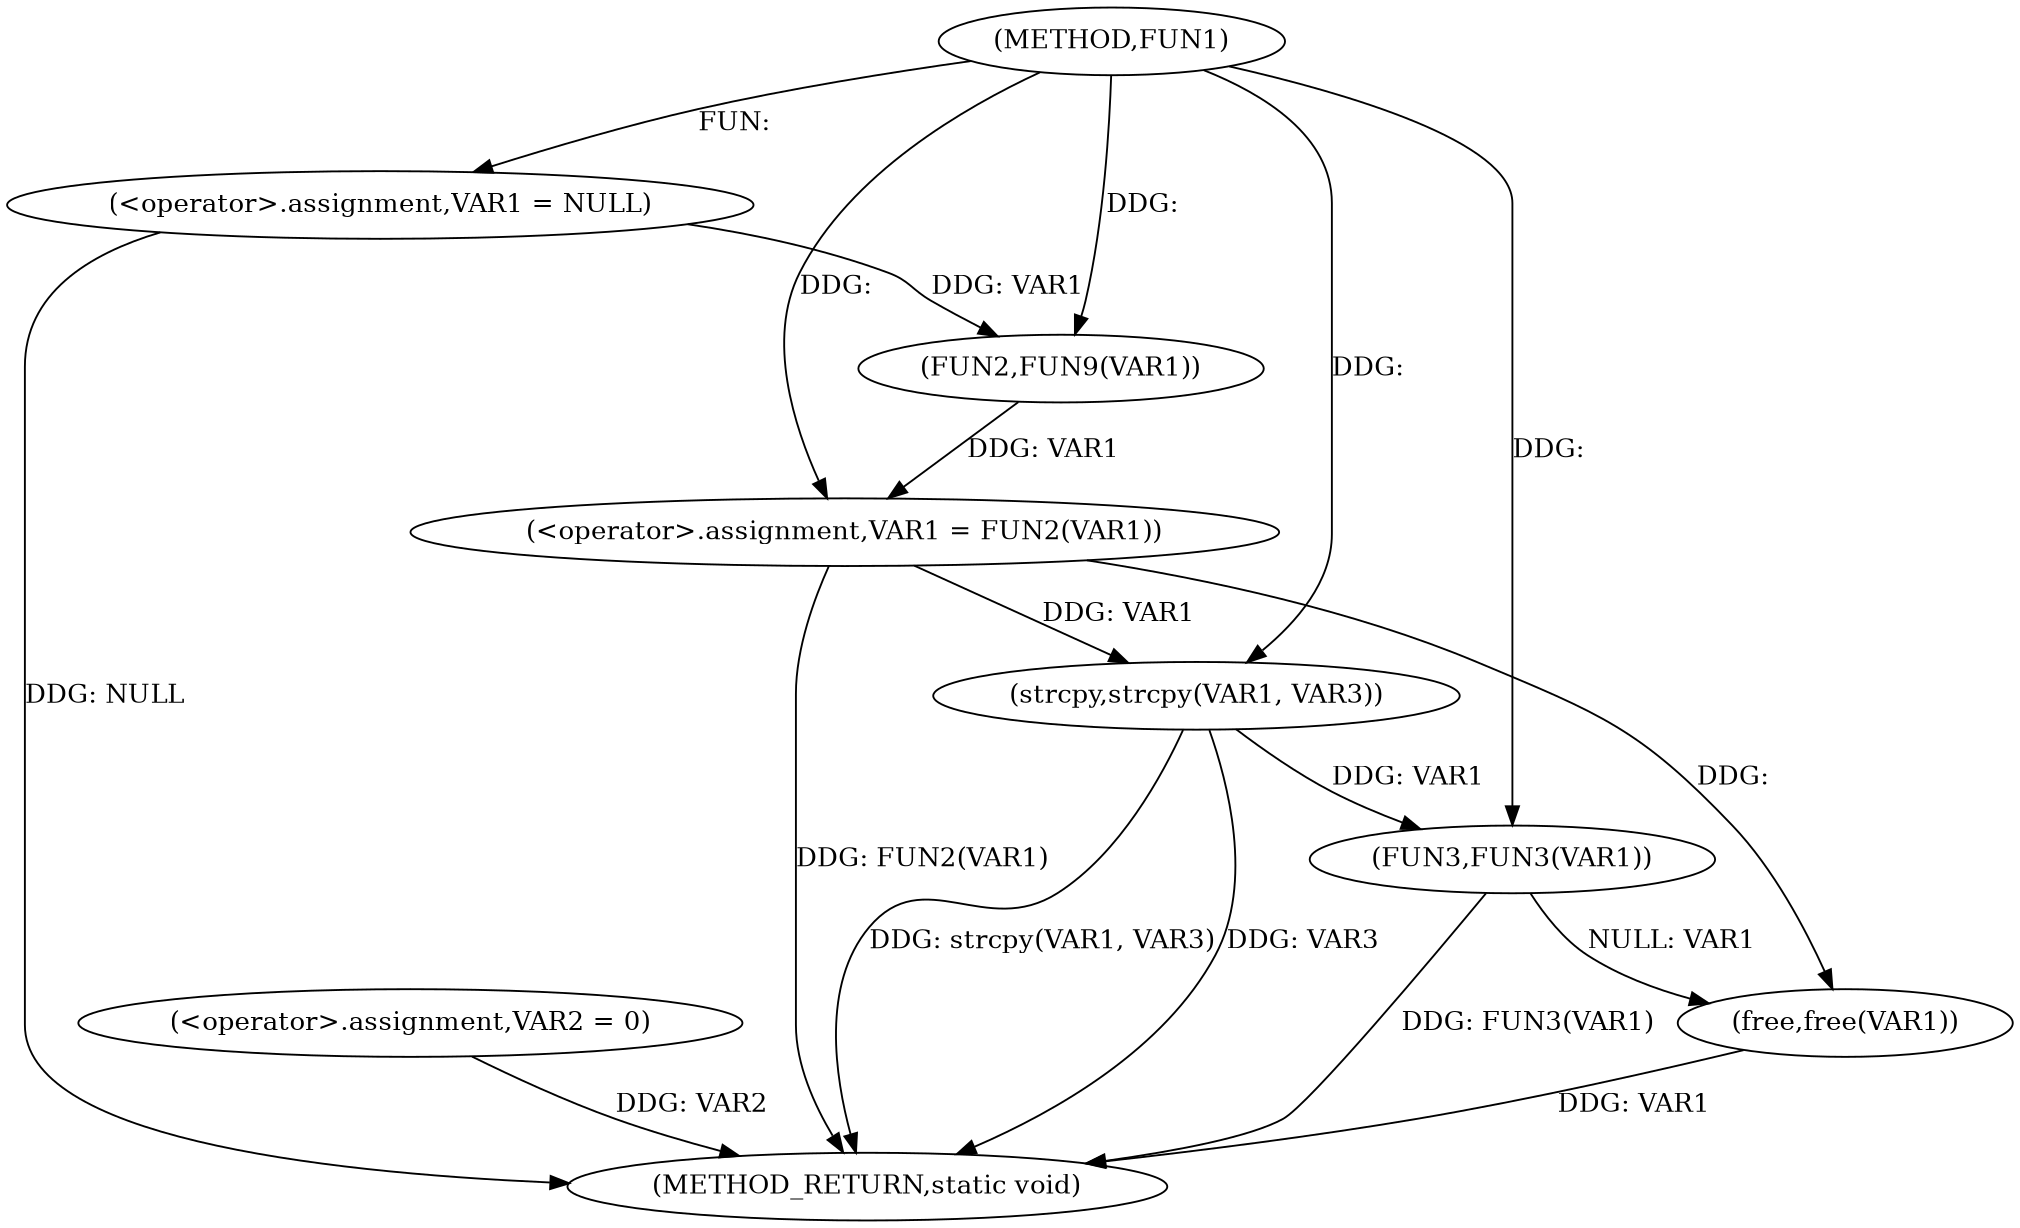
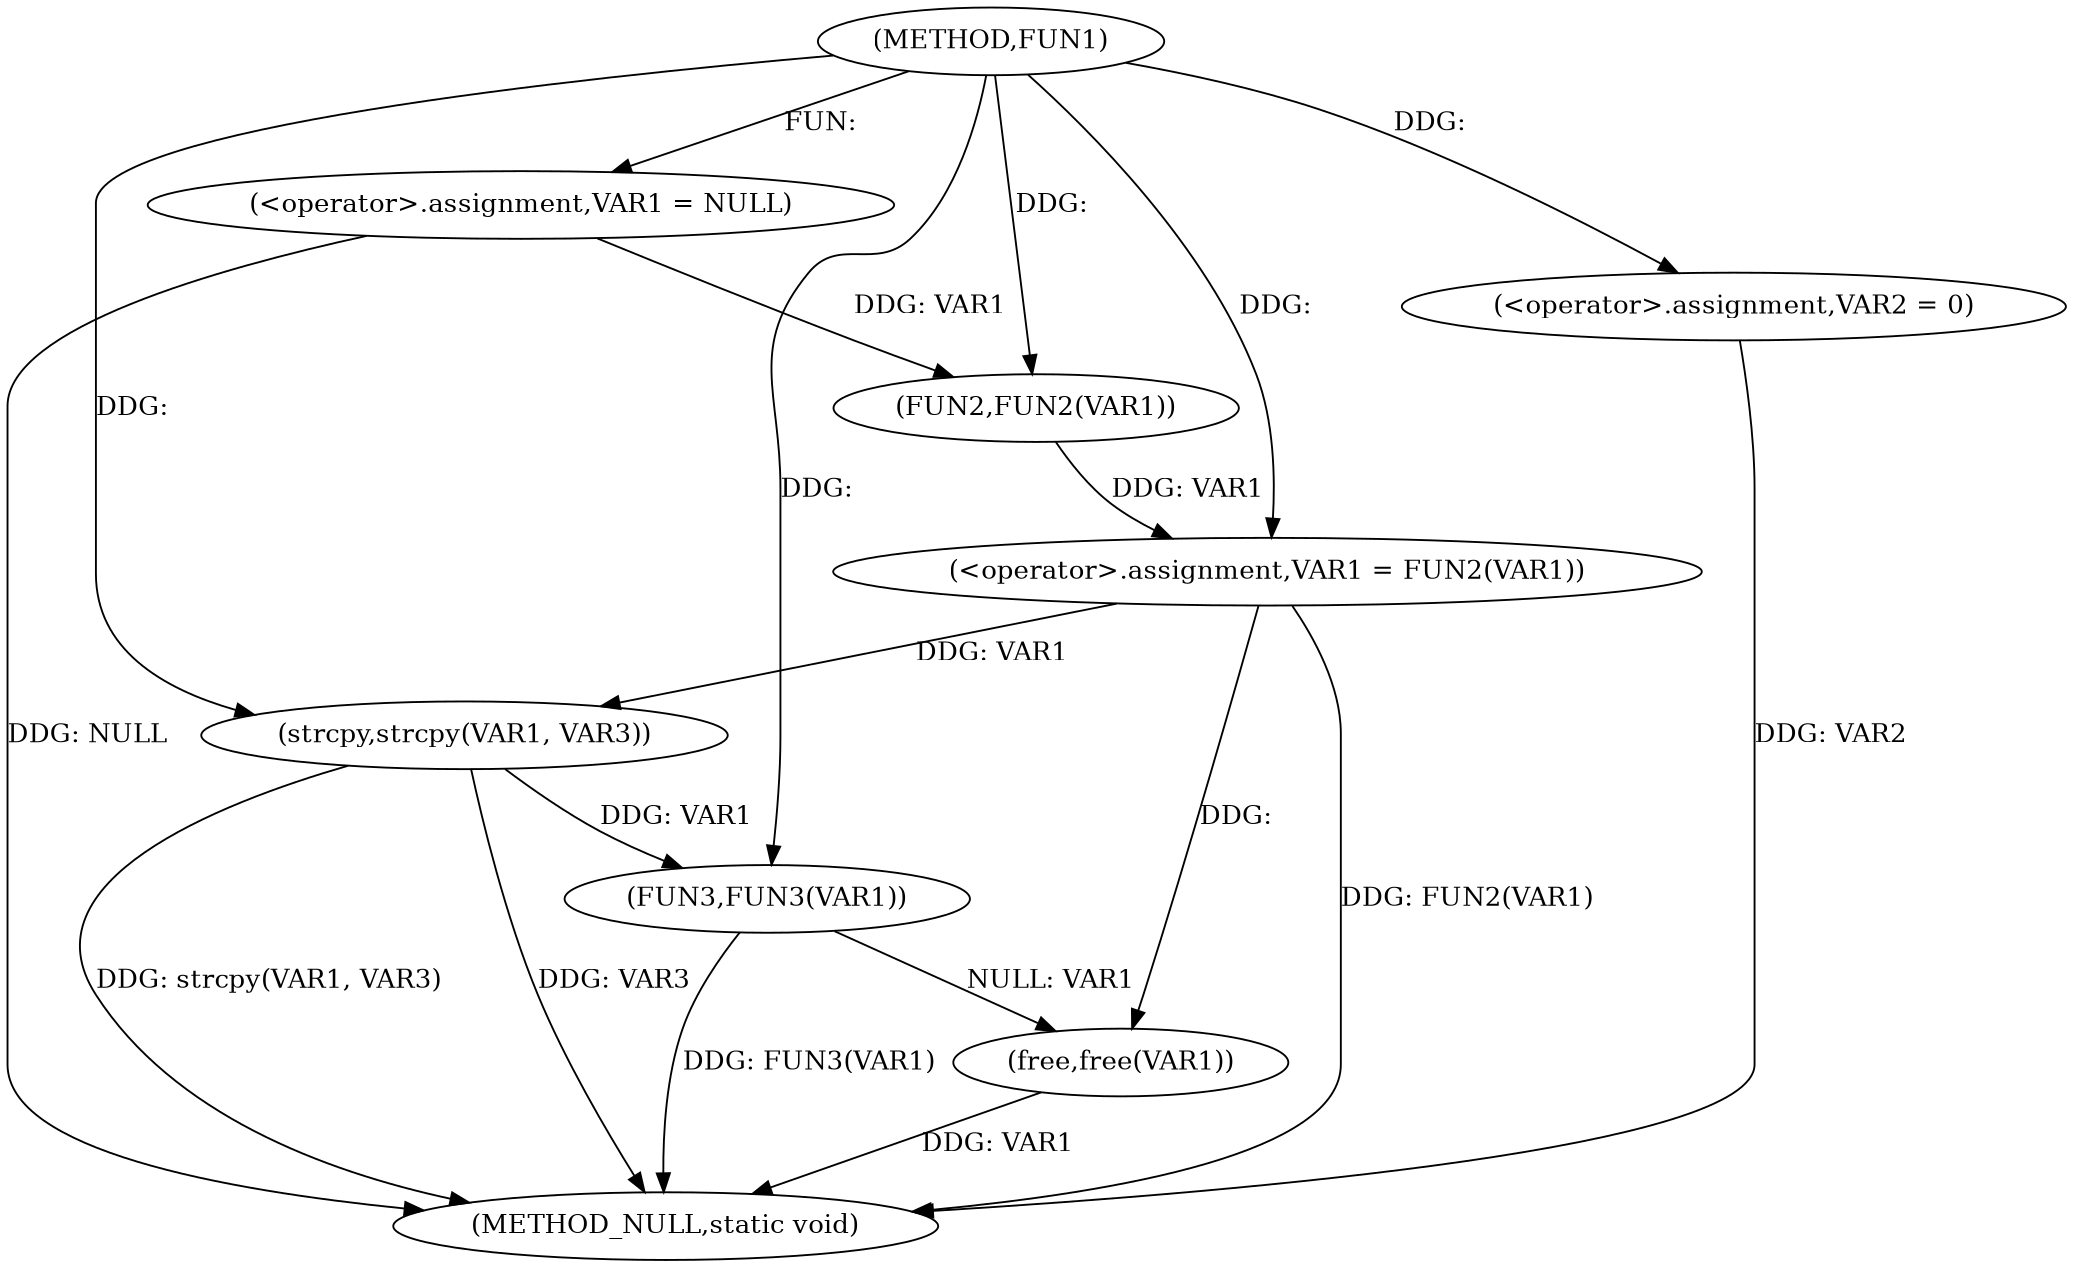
edge "(METHOD,FUN1)" -> "(<operator>.assignment,VAR2 = 0)": added, label "DDG:"
node "(FUN2,FUN9(VAR1))": label "(FUN2,FUN9(VAR1))" -> "(FUN2,FUN2(VAR1))"
node "(METHOD_RETURN,static void)": label "(METHOD_RETURN,static void)" -> "(METHOD_NULL,static void)"
